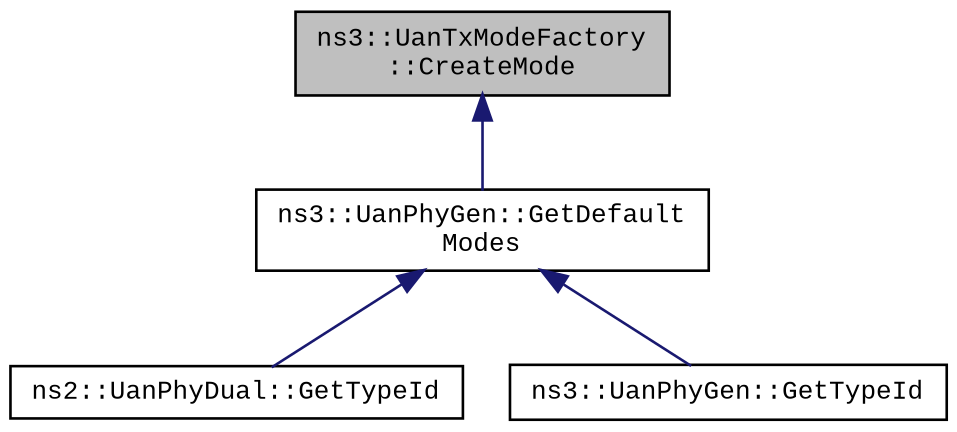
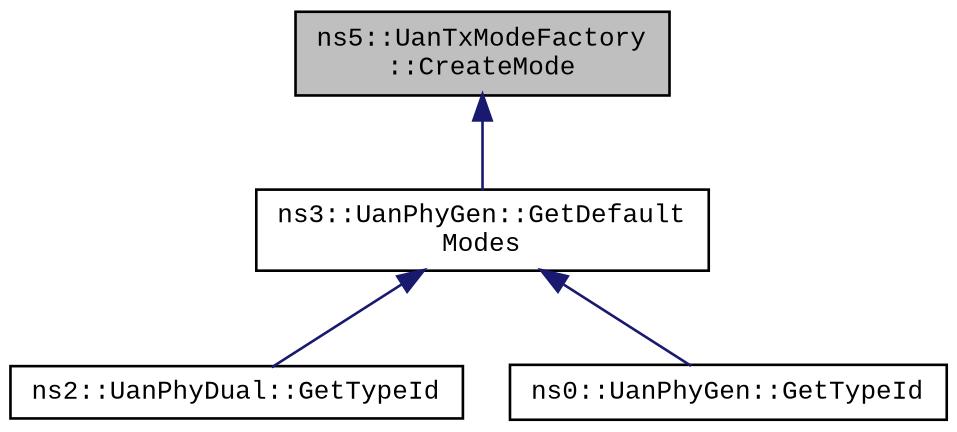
node "ns3::UanTxModeFactory ::CreateMode": label "ns3::UanTxModeFactory ::CreateMode" -> "ns5::UanTxModeFactory ::CreateMode"
node "ns3::UanPhyGen::GetTypeId": label "ns3::UanPhyGen::GetTypeId" -> "ns0::UanPhyGen::GetTypeId"
